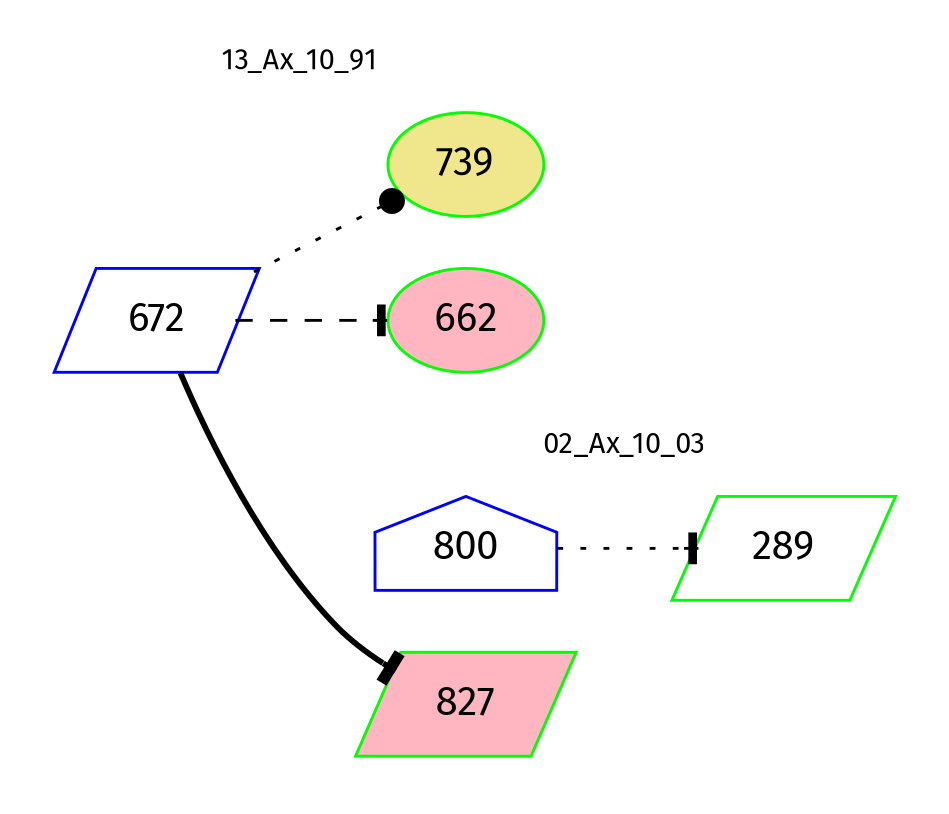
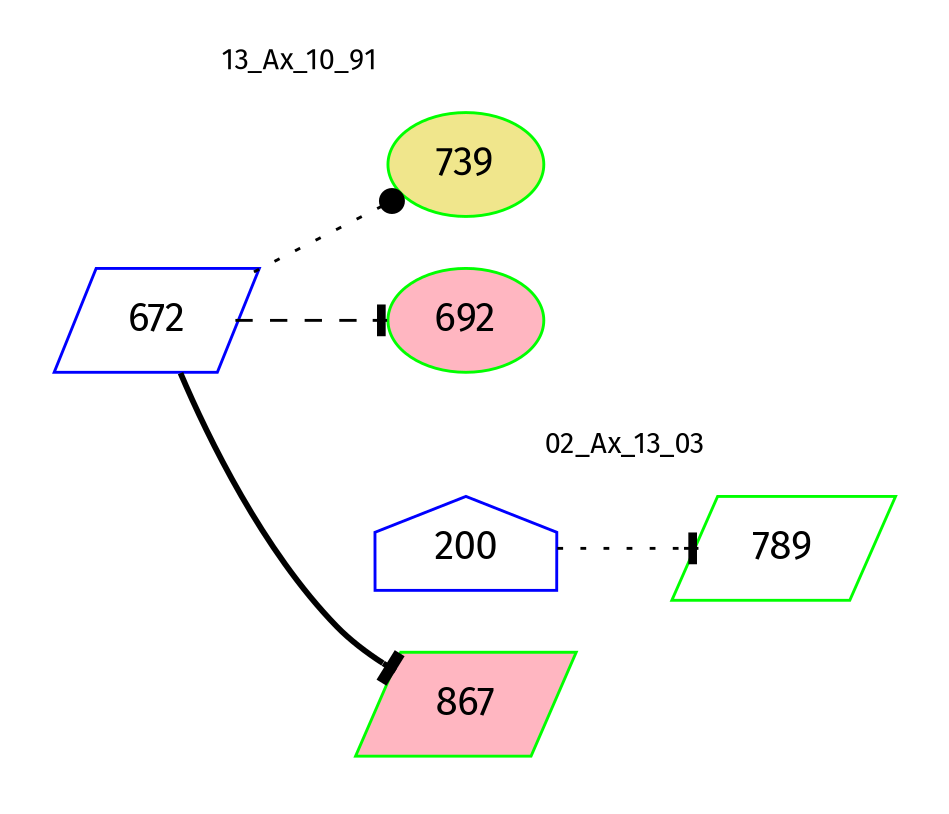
node "662": label "662" -> "692"
cluster "02_Ax_10_03": label "02_Ax_10_03" -> "02_Ax_13_03"
node "800": label "800" -> "200"
node "289": label "289" -> "789"
node "827": label "827" -> "867"
